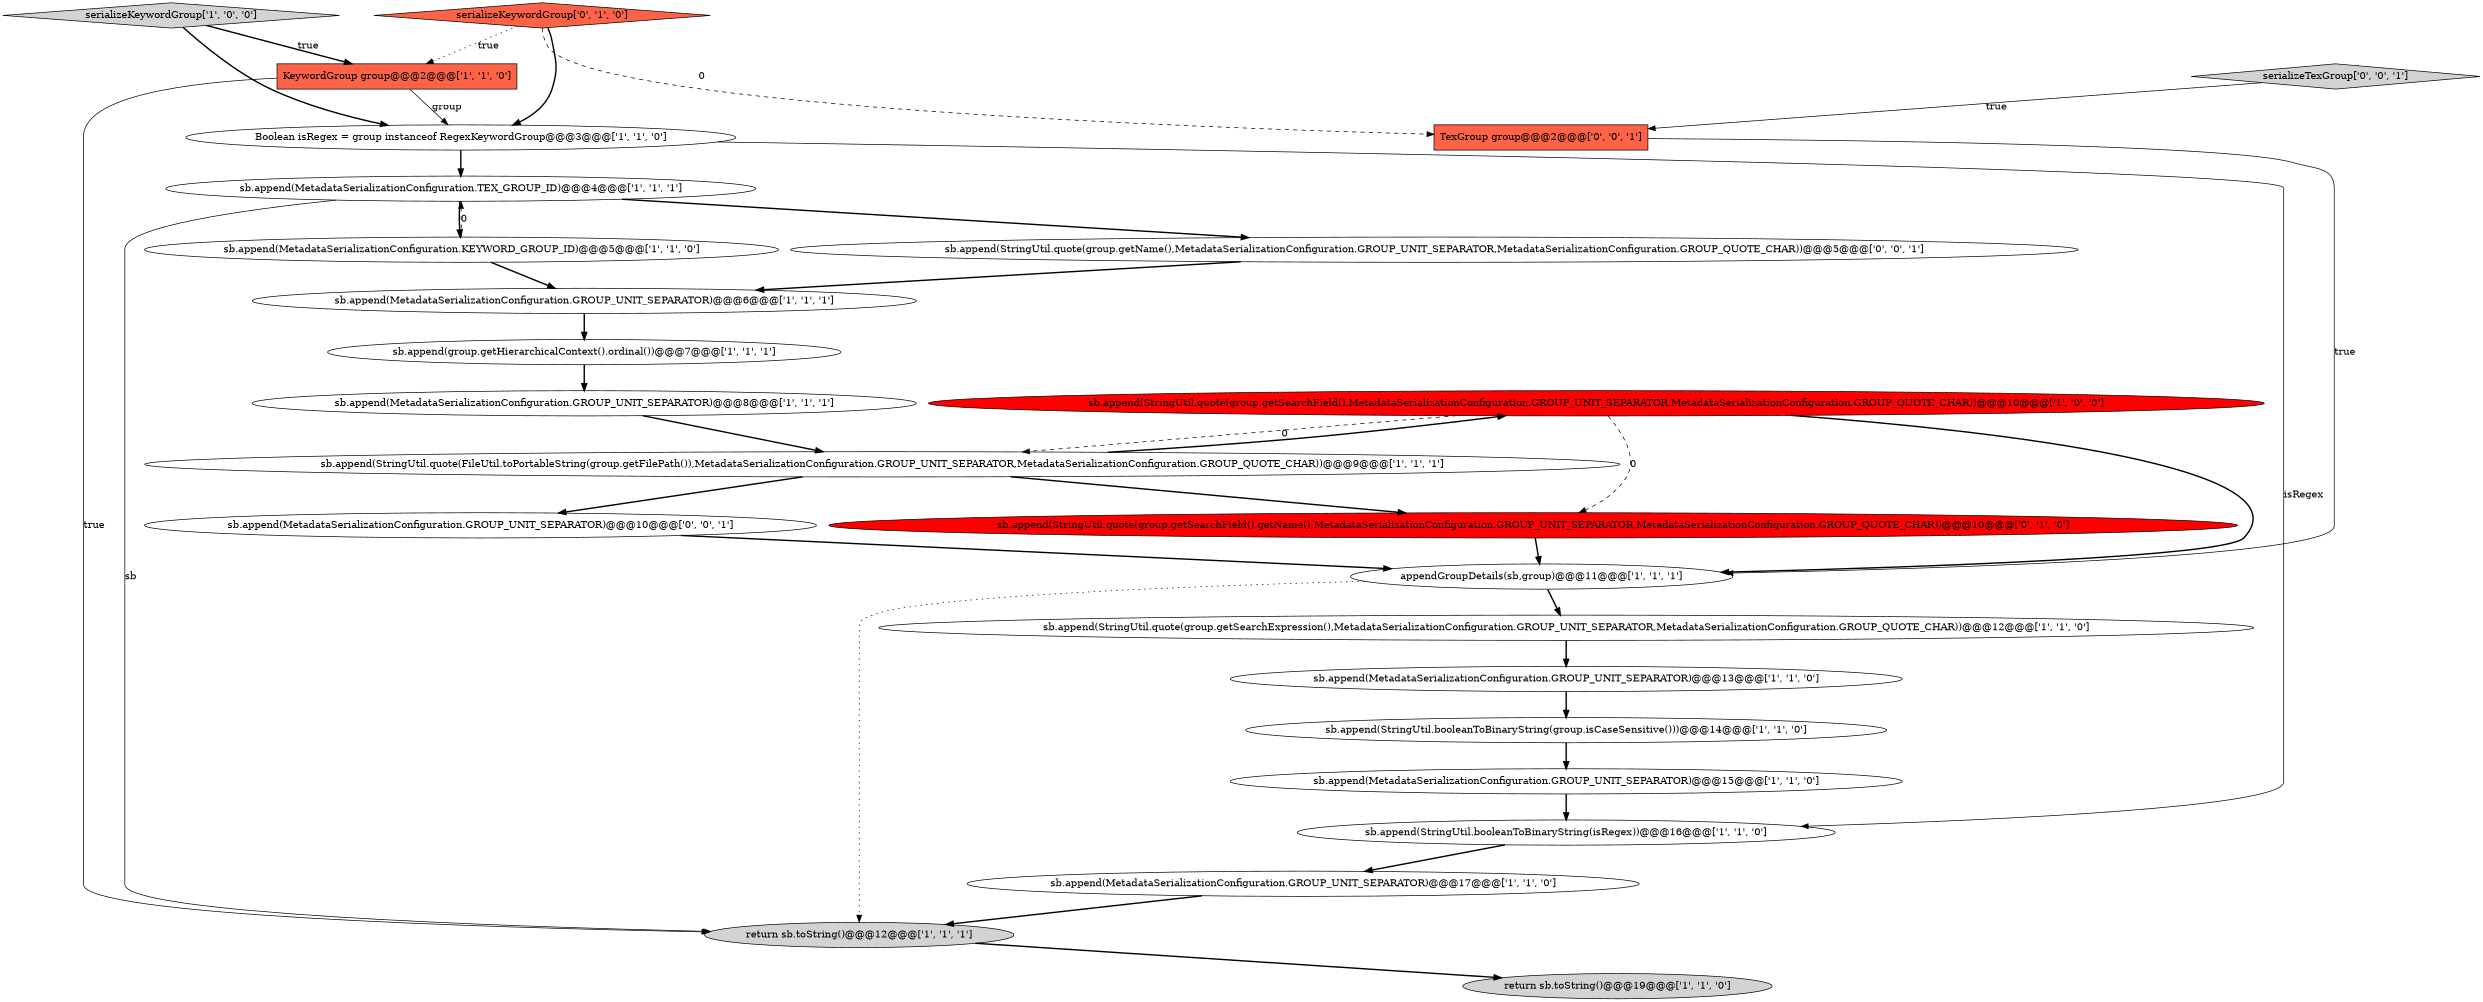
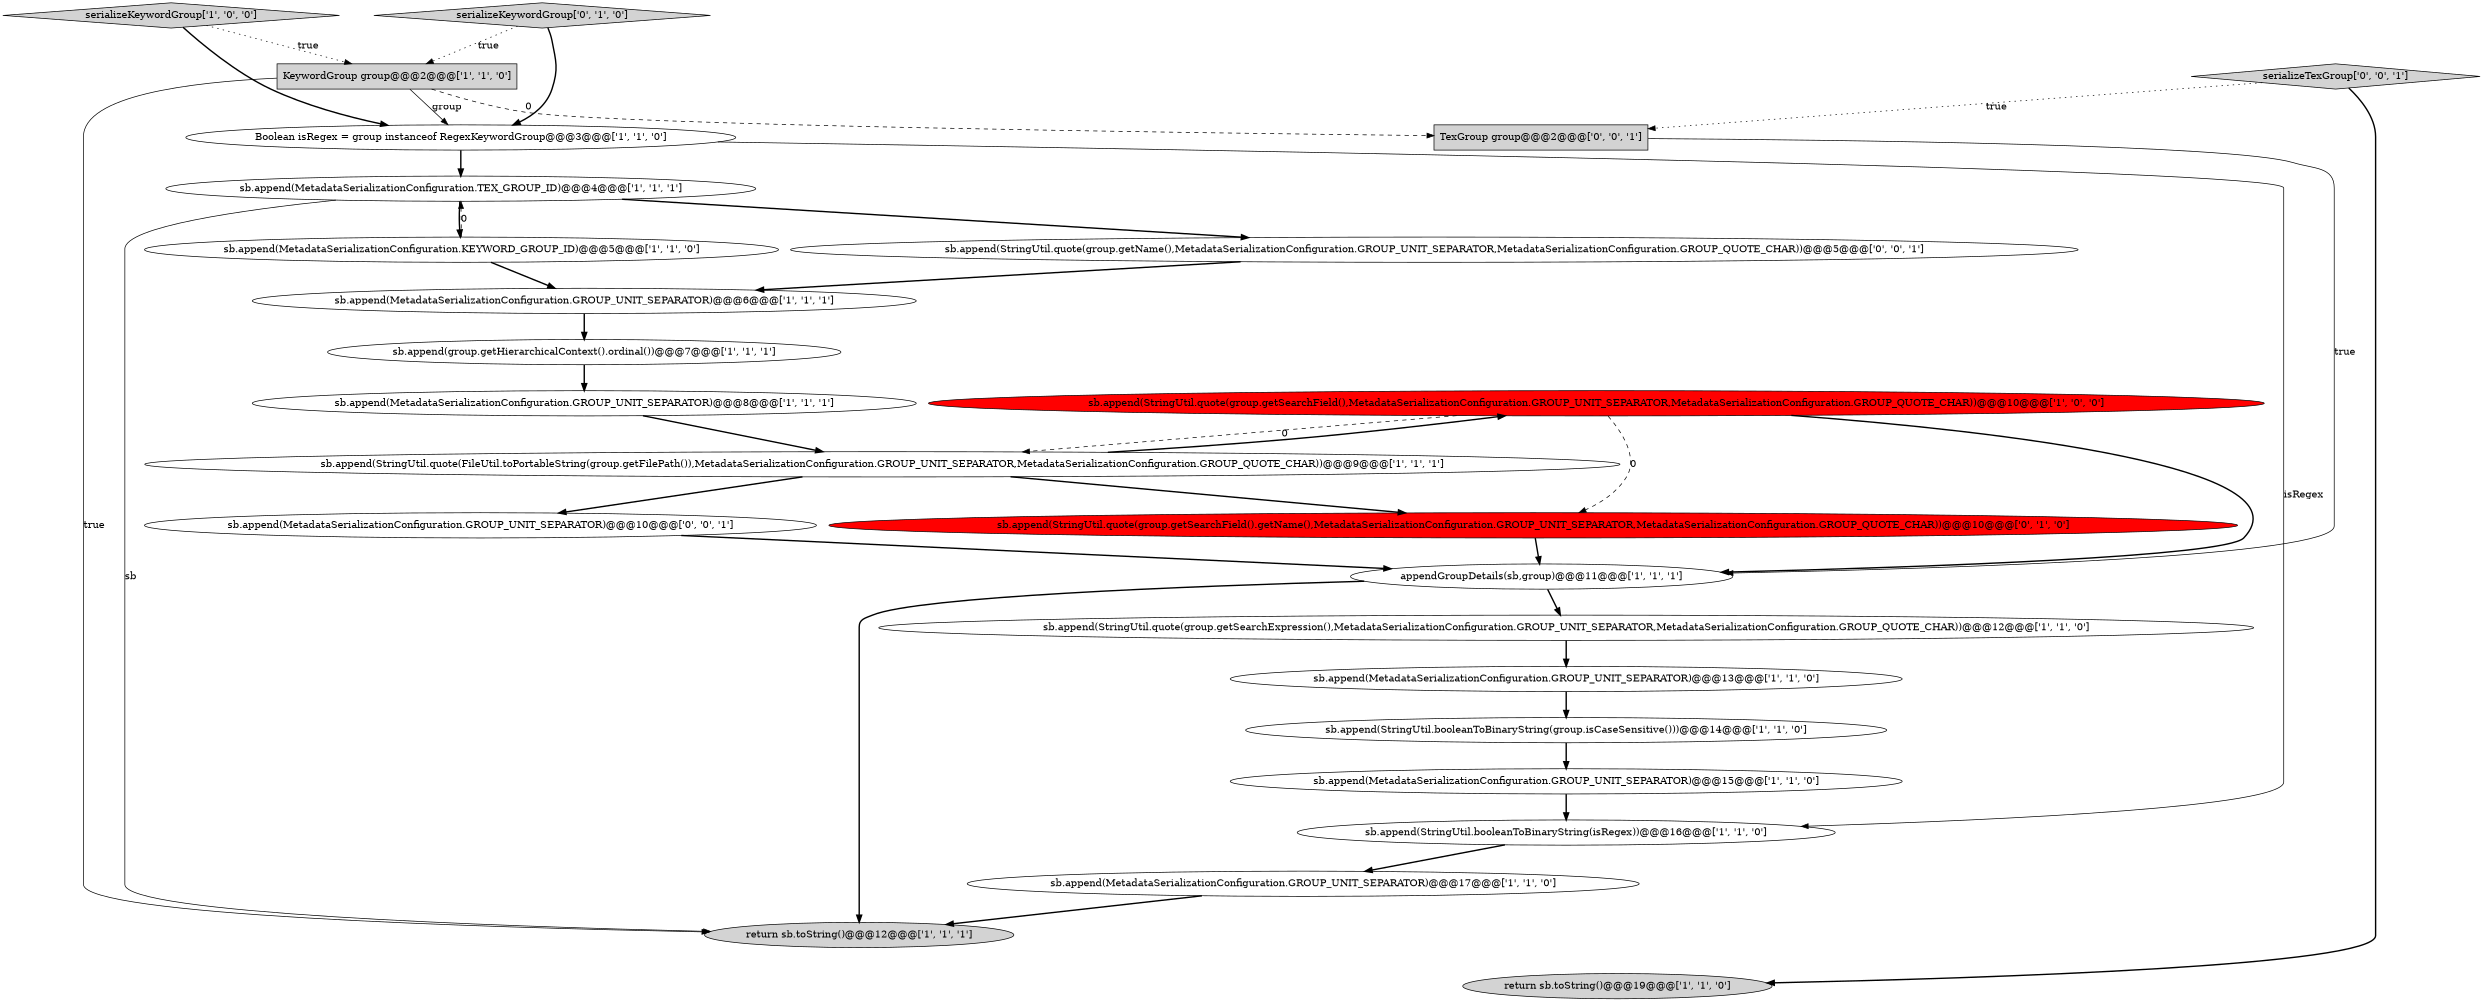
node "serializeKeywordGroup['0', '1', '0']": fillcolor tomato -> lightgray
edge "serializeKeywordGroup['1', '0', '0']" -> "KeywordGroup group@@@2@@@['1', '1', '0']": style bold -> dotted
node "KeywordGroup group@@@2@@@['1', '1', '0']": fillcolor tomato -> lightgray
edge "serializeTexGroup['0', '0', '1']" -> "TexGroup group@@@2@@@['0', '0', '1']": style solid -> dotted
edge "serializeKeywordGroup['0', '1', '0']" -> "TexGroup group@@@2@@@['0', '0', '1']": now "KeywordGroup group@@@2@@@['1', '1', '0']" -> "TexGroup group@@@2@@@['0', '0', '1']"
node "TexGroup group@@@2@@@['0', '0', '1']": fillcolor tomato -> lightgray
edge "appendGroupDetails(sb,group)@@@11@@@['1', '1', '1']" -> "return sb.toString()@@@12@@@['1', '1', '1']": style dotted -> bold
edge "return sb.toString()@@@12@@@['1', '1', '1']" -> "return sb.toString()@@@19@@@['1', '1', '0']": now "serializeTexGroup['0', '0', '1']" -> "return sb.toString()@@@19@@@['1', '1', '0']"
